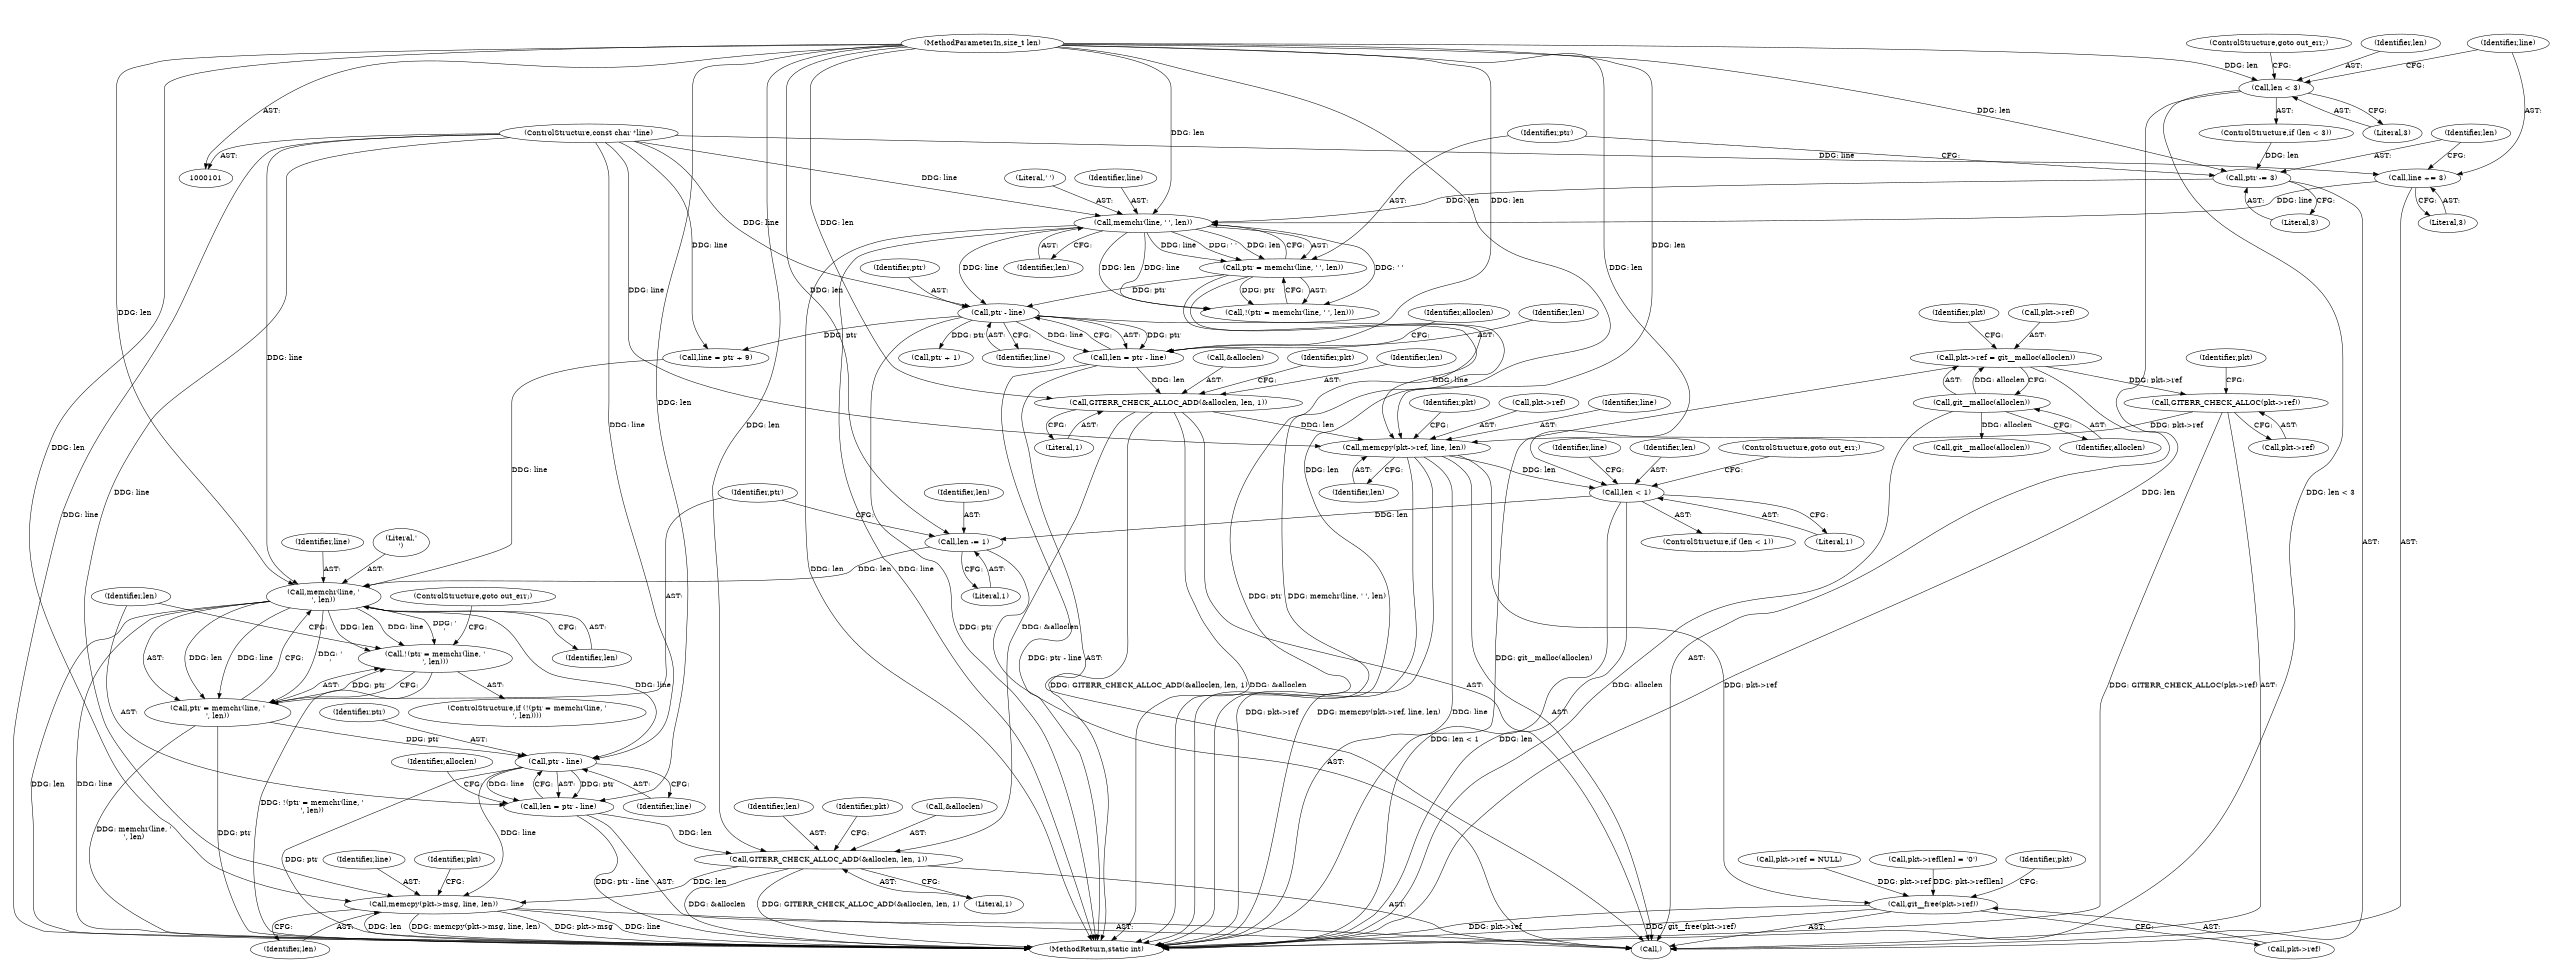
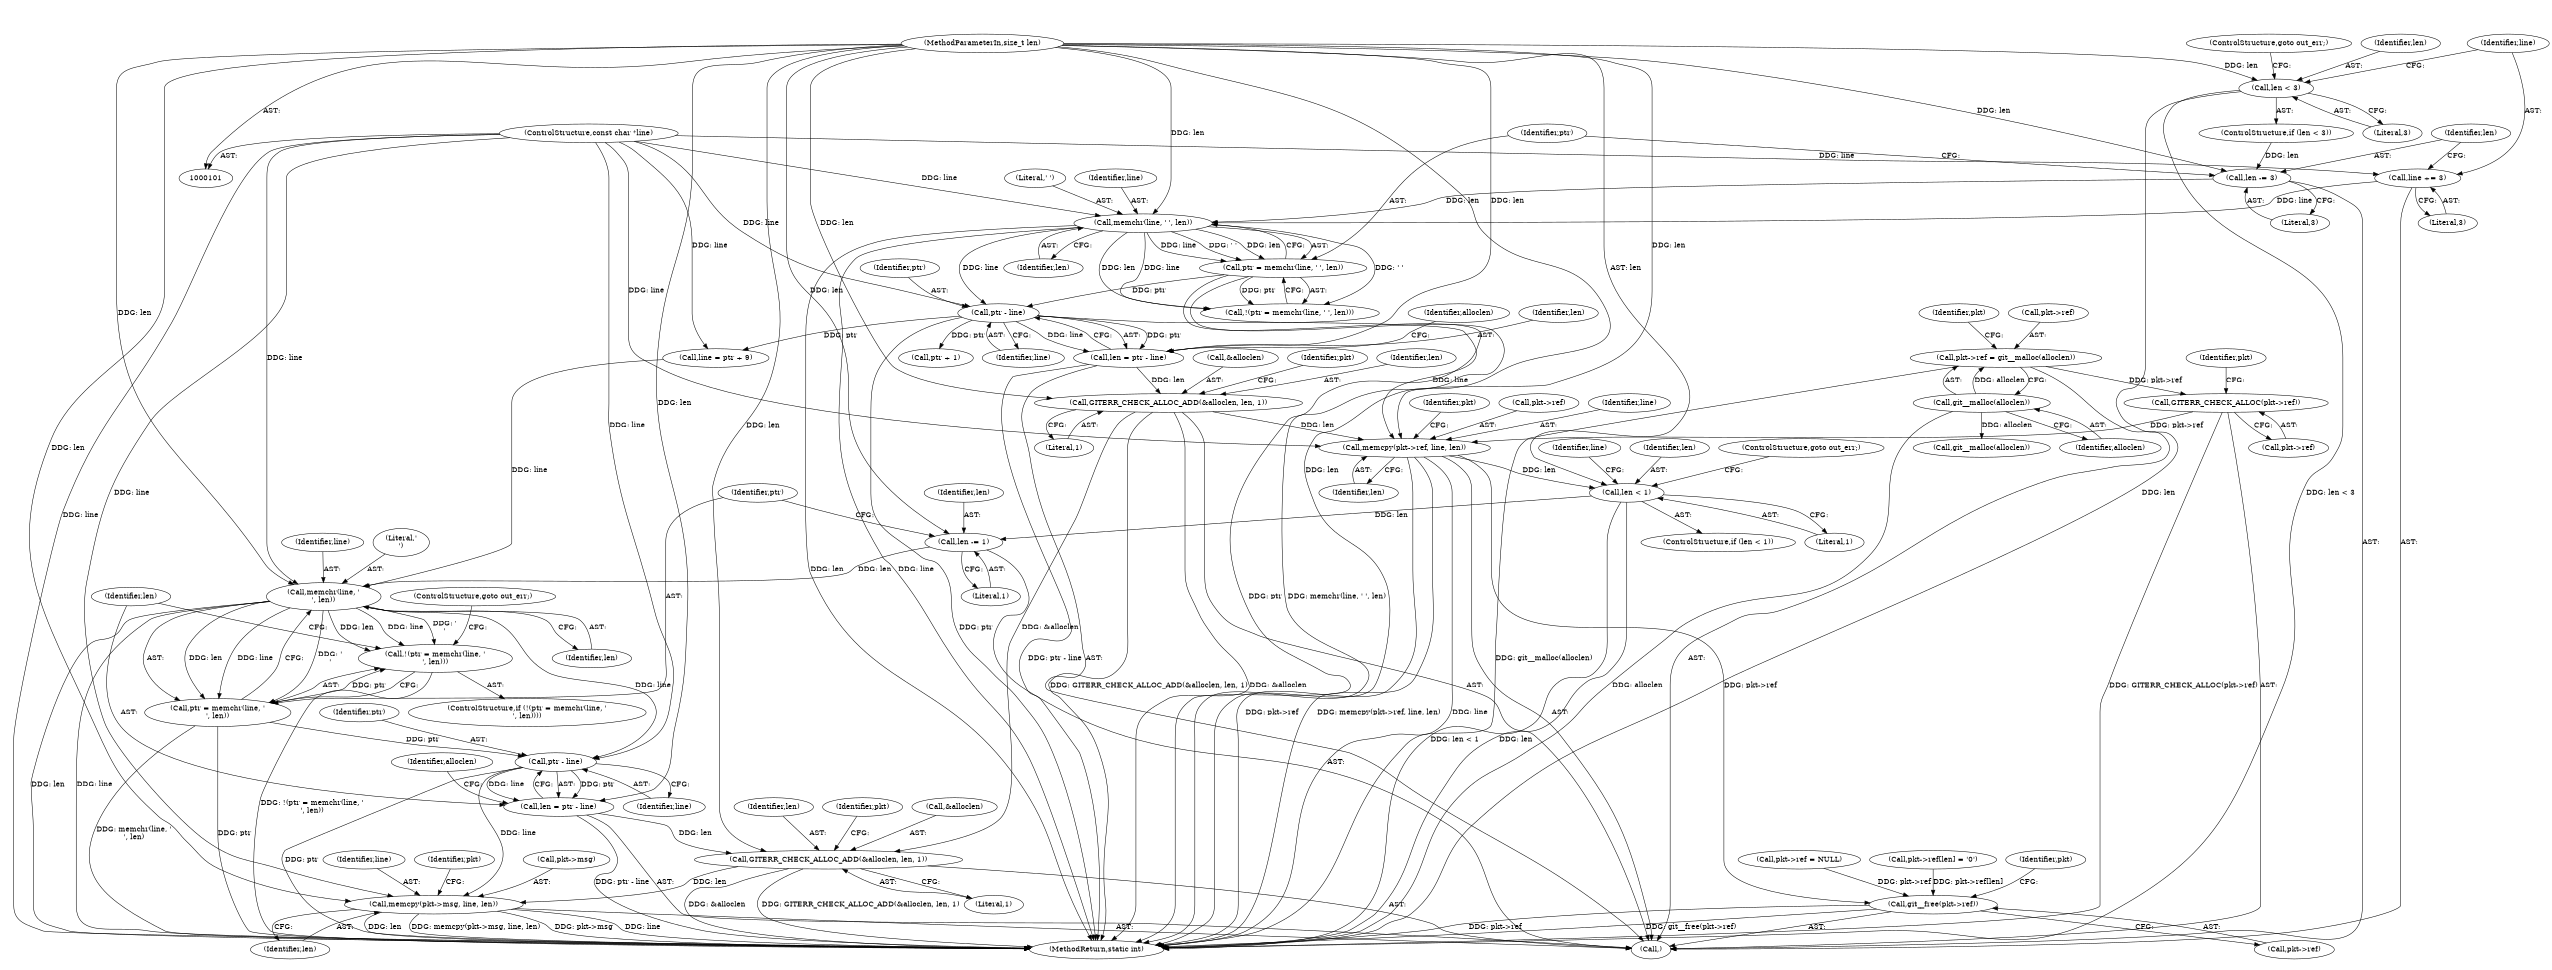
node "(Call,ptr -= 3)": label "(Call,ptr -= 3)" -> "(Call,len -= 3)"
edge "(MethodParameterIn,size_t len)" -> "(Call,len < 1)": label "DDG: len" -> "AST: len"
node "(Call,pkt->msg)": added
